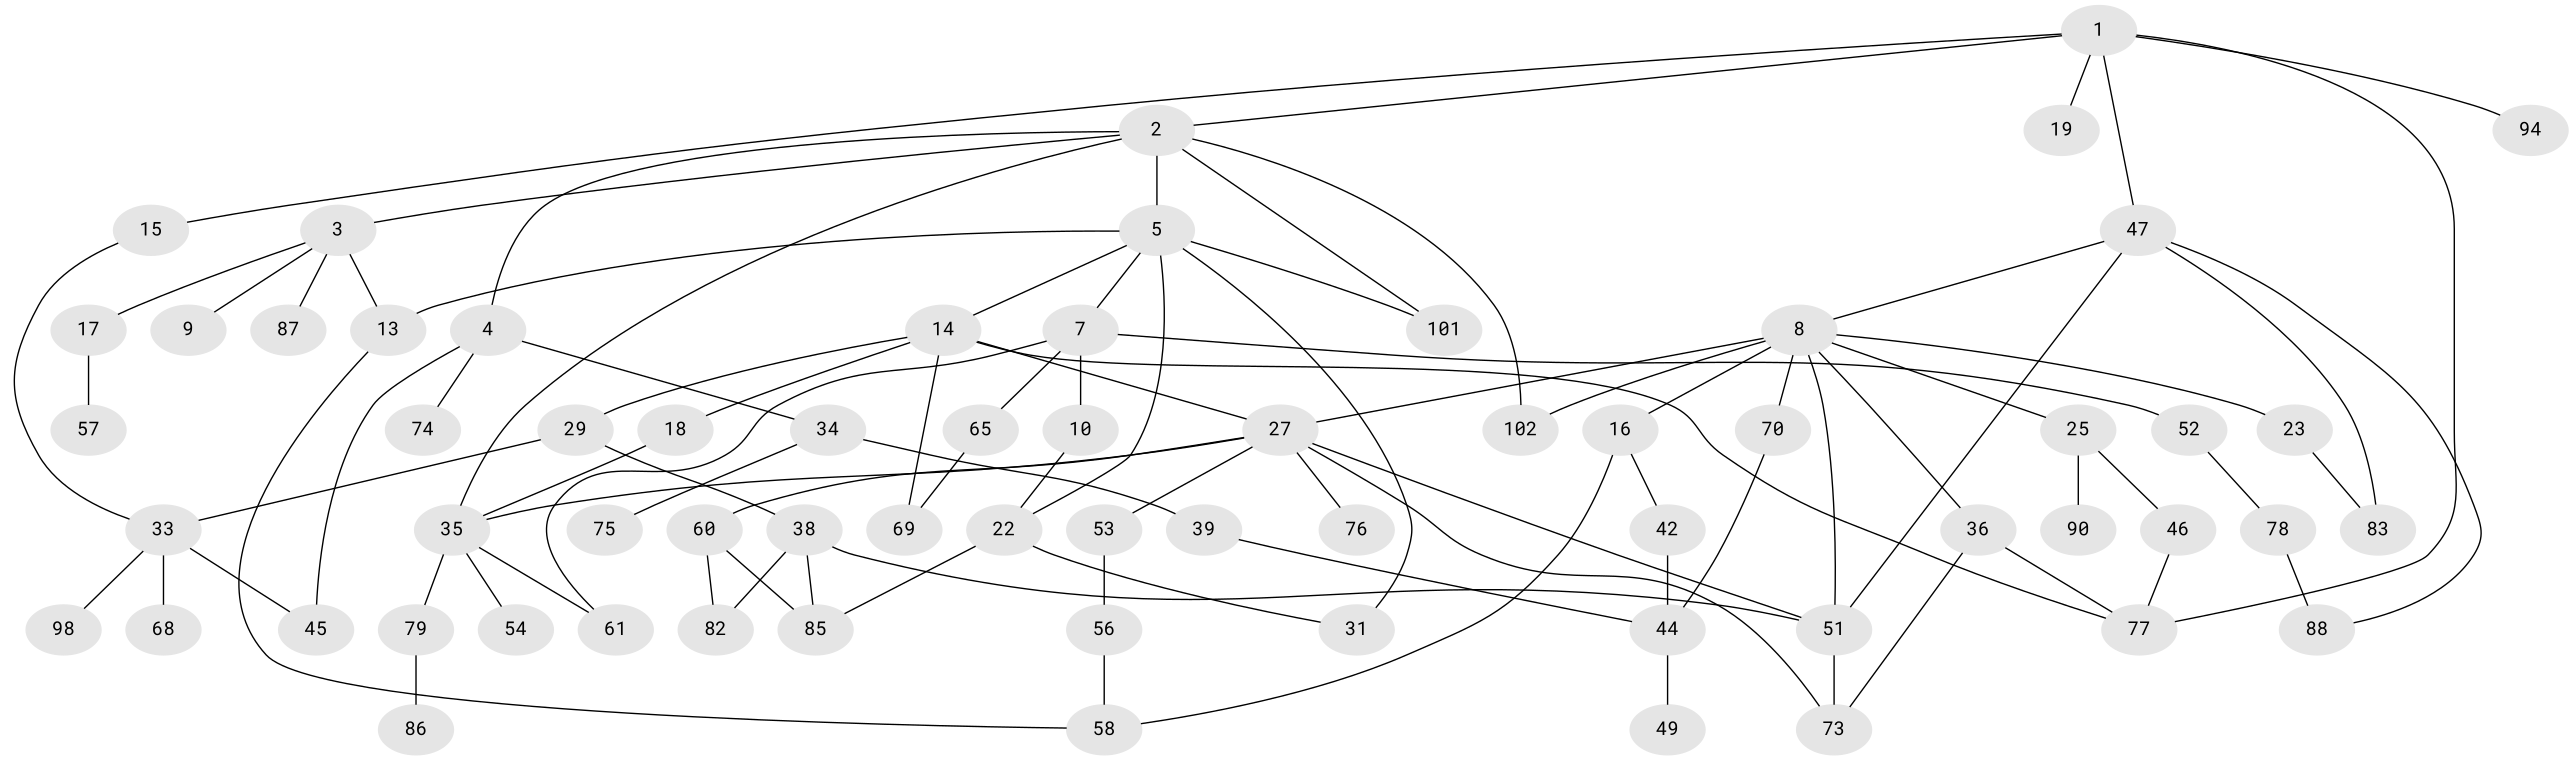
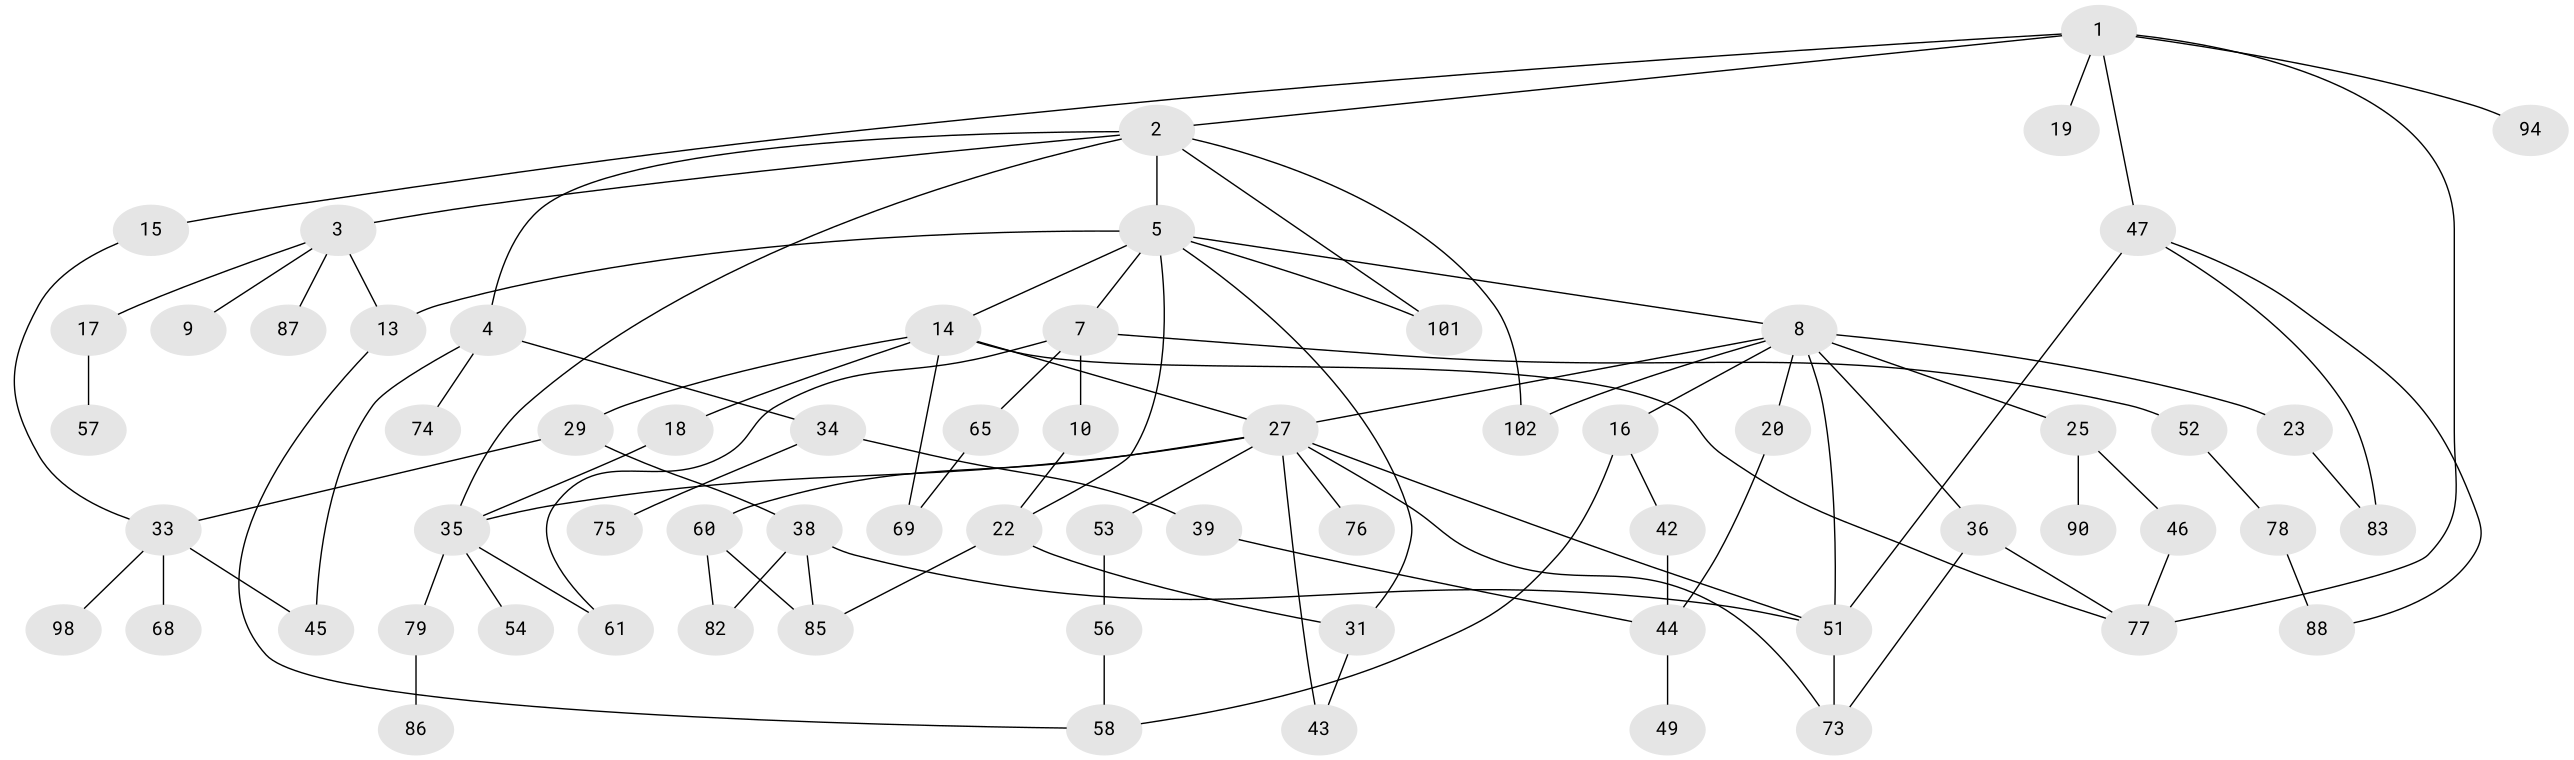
edge "47" -- "8": now "5" -- "8"
node "70": label "70" -> "20"
node "43": added
